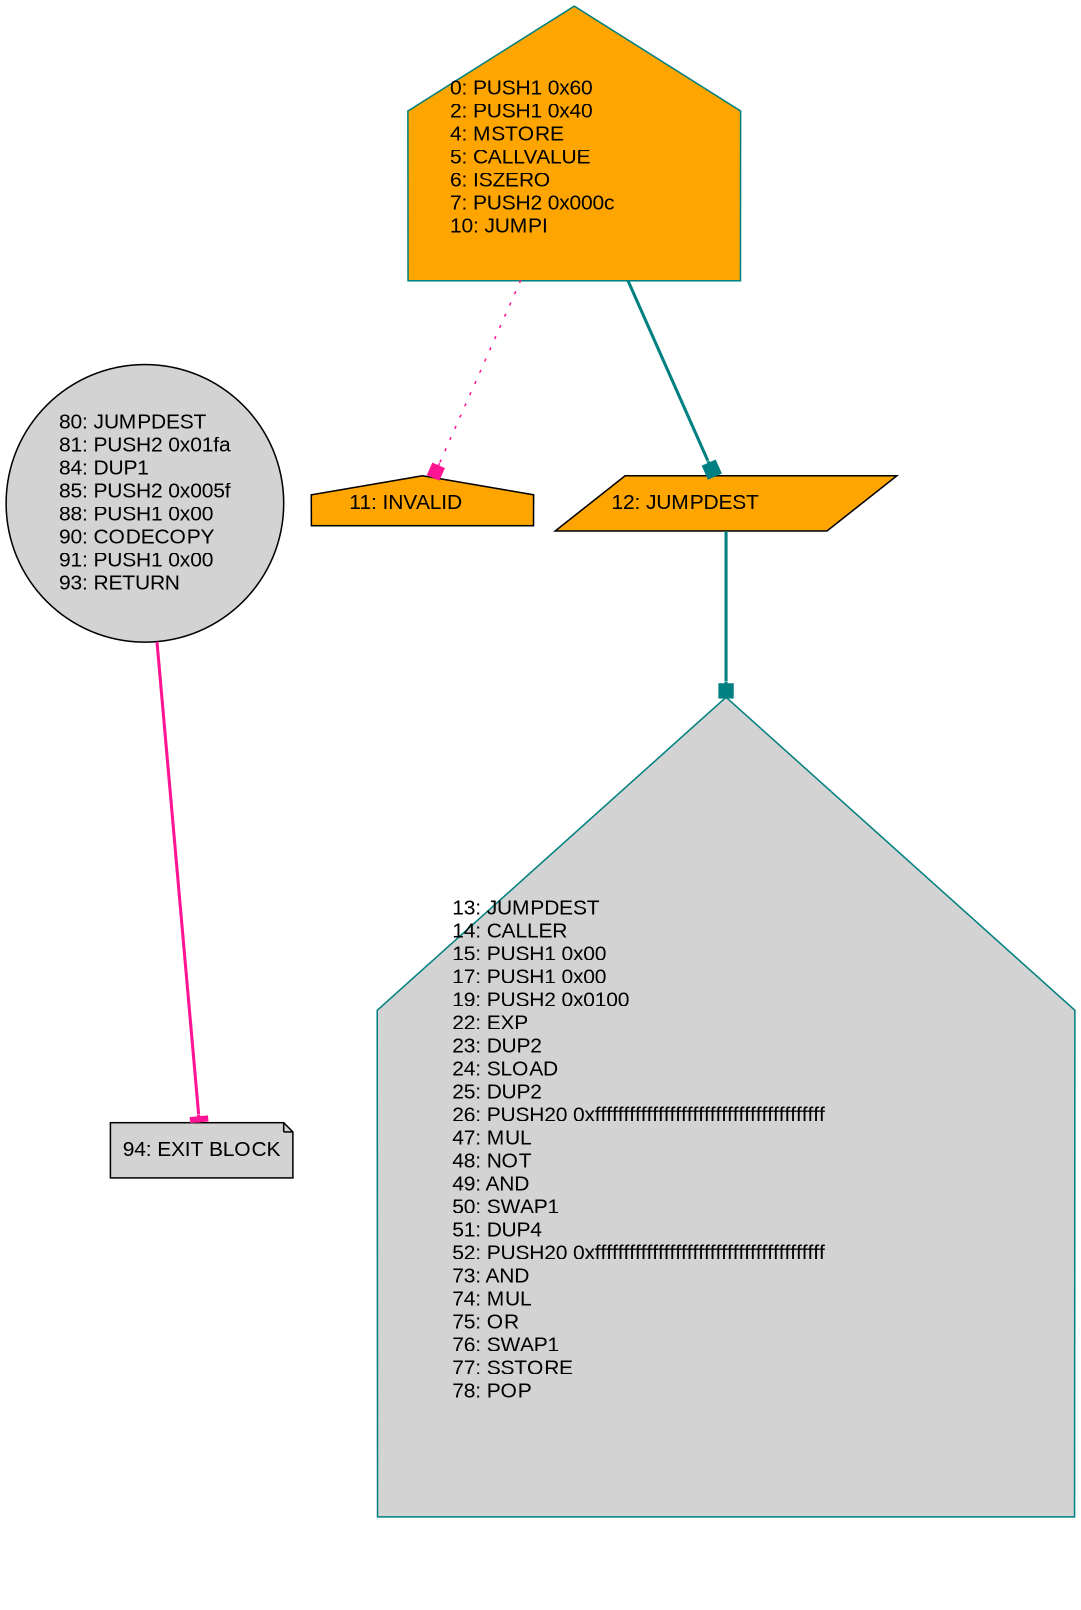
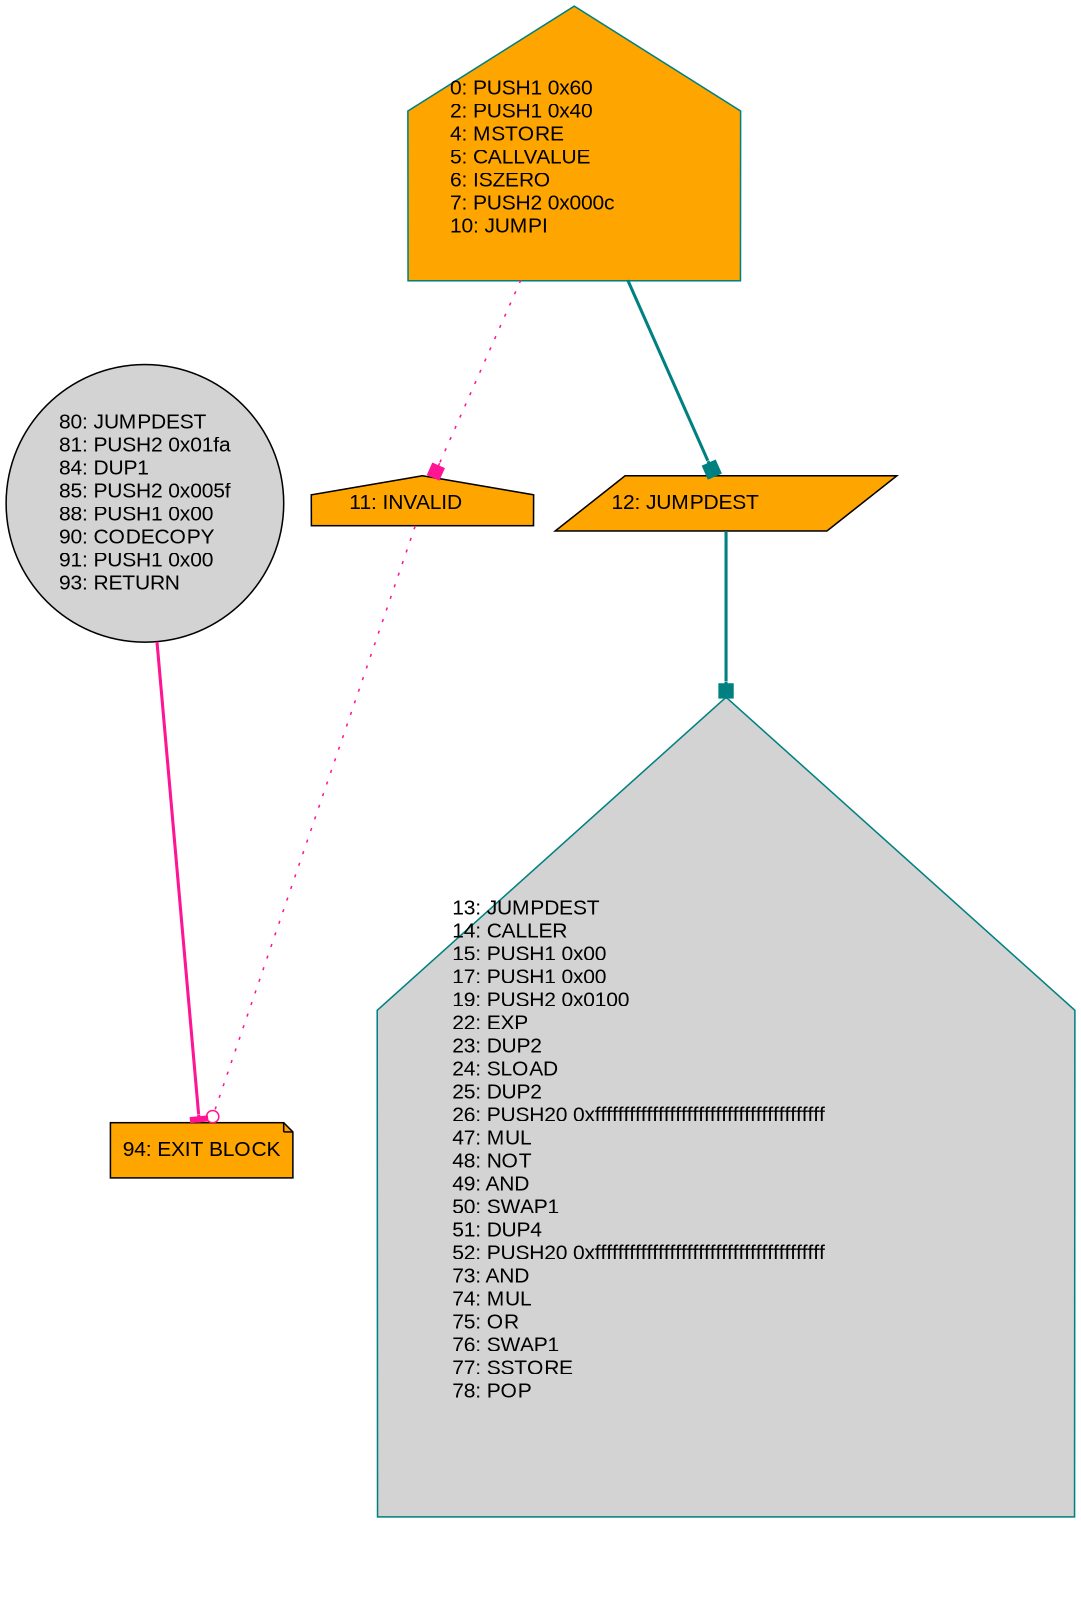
edge "11: INVALID" -> "94: EXIT BLOCK": added
node "94: EXIT BLOCK": fillcolor lightgrey -> orange
